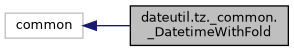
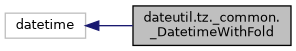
node "common": label "common" -> "datetime"
